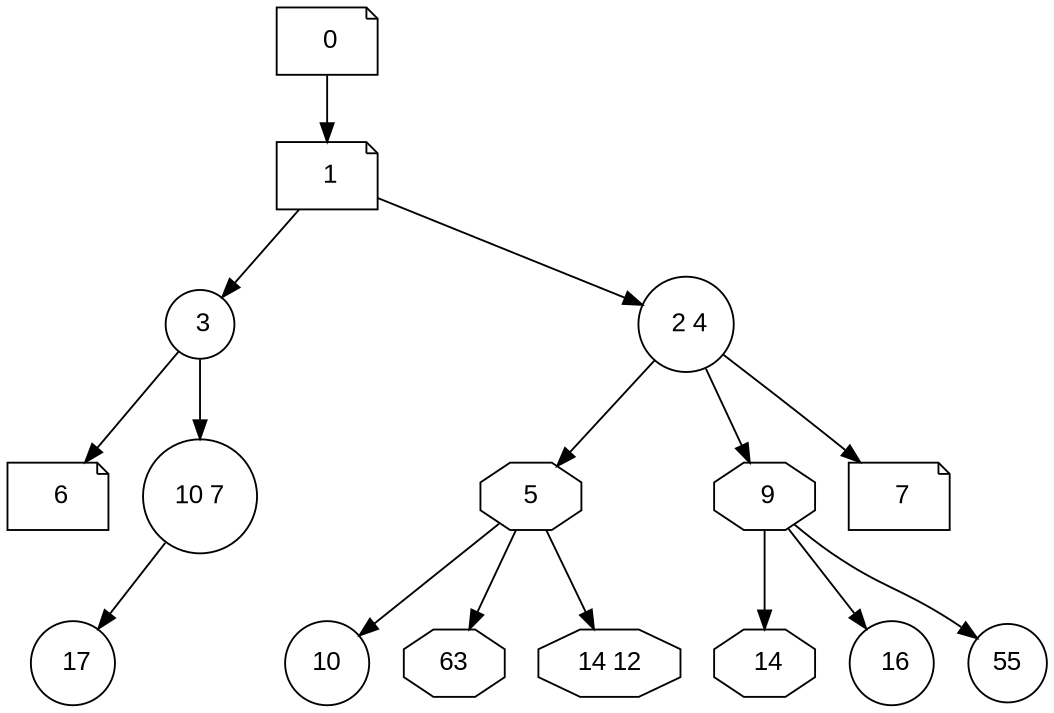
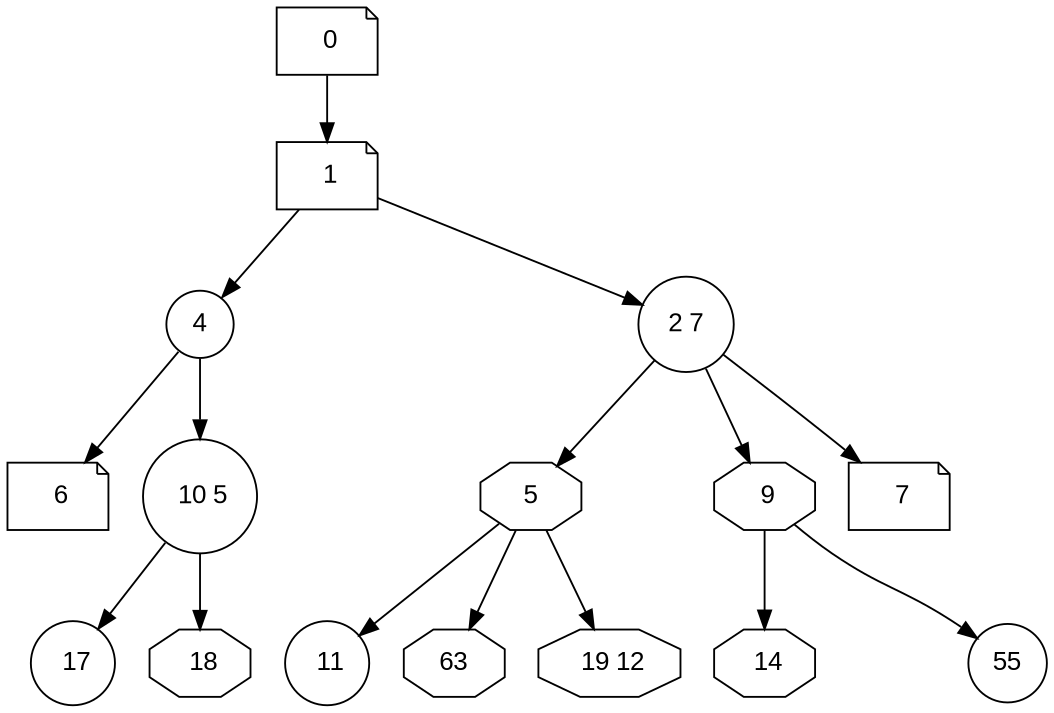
node "3": label "3" -> "4"
node "2 4": label "2 4" -> "2 7"
node "10 7": label "10 7" -> "10 5"
node "18": added
node "10": label "10" -> "11"
node "14 12": label "14 12" -> "19 12"
node "16": removed
